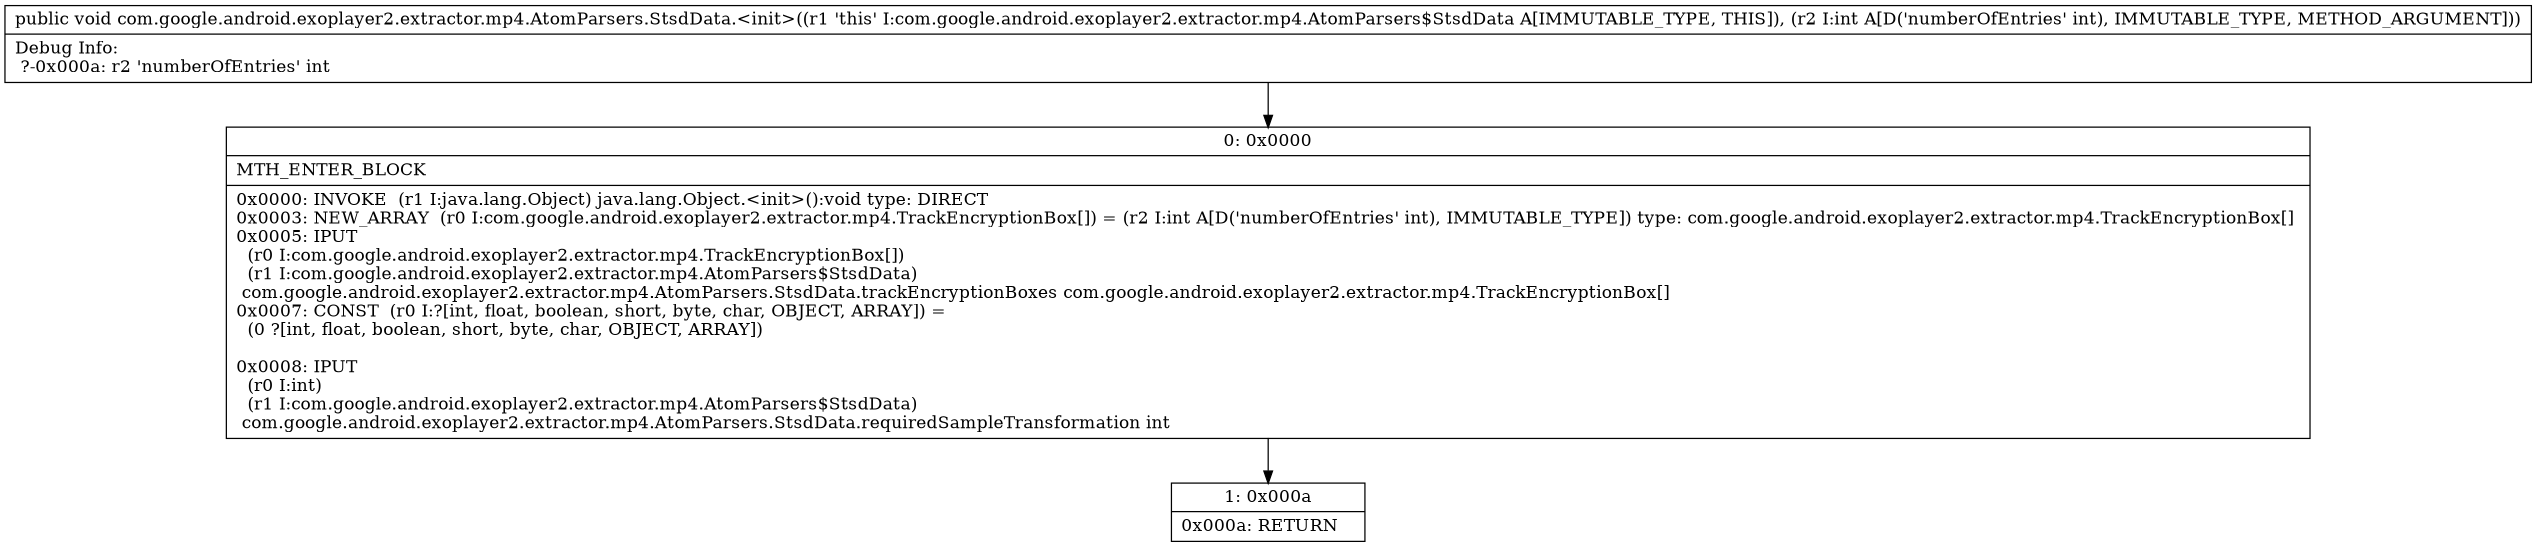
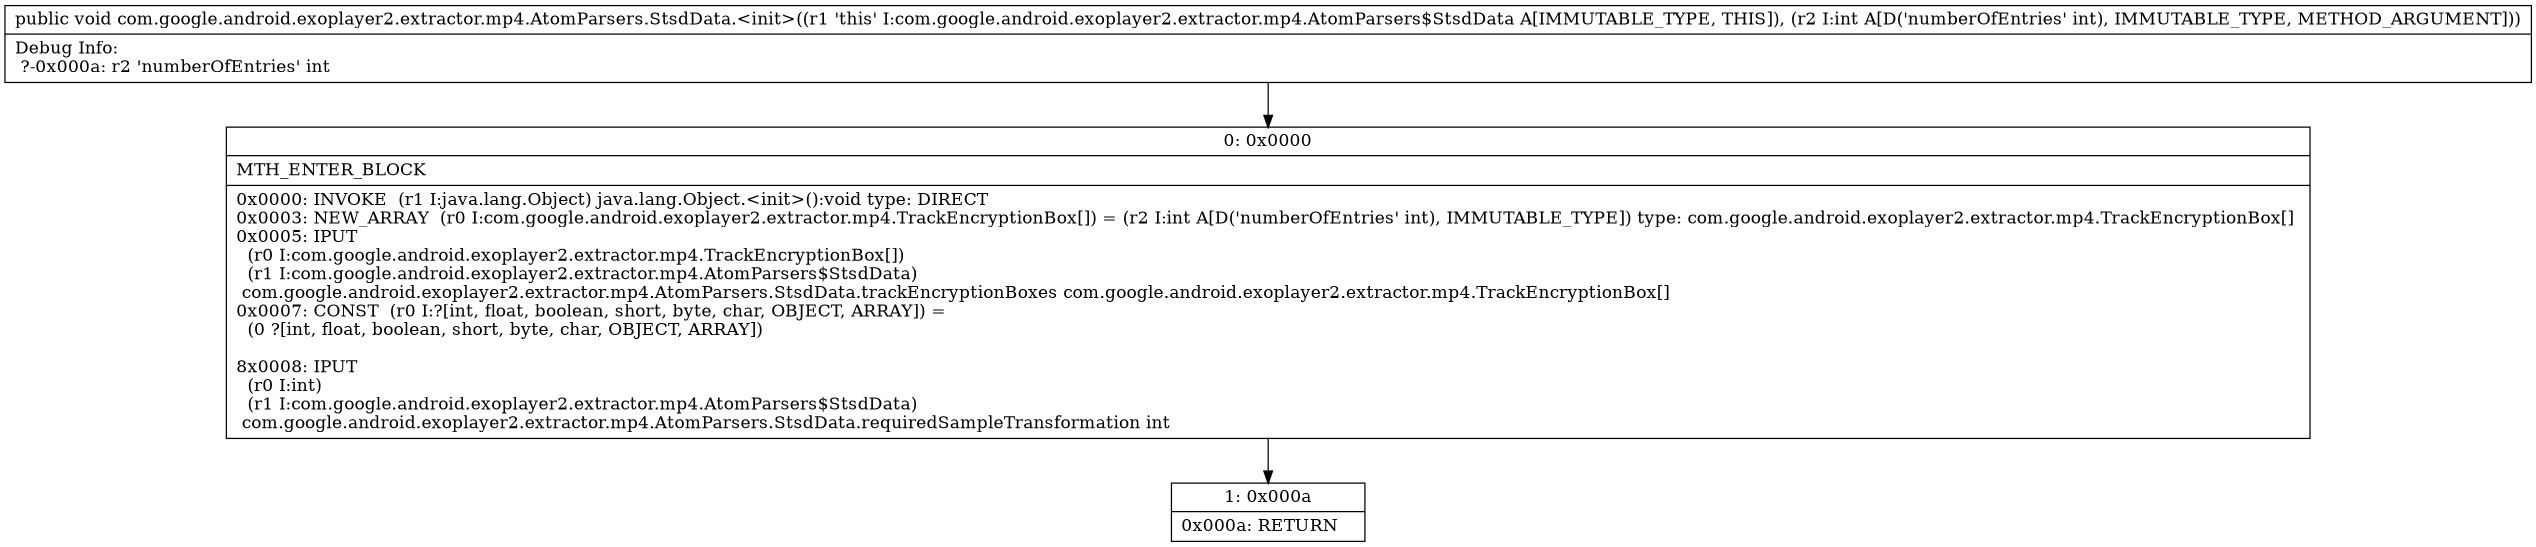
node "0: 0x0000": text "0x0008: IPUT" -> "8x0008: IPUT"
